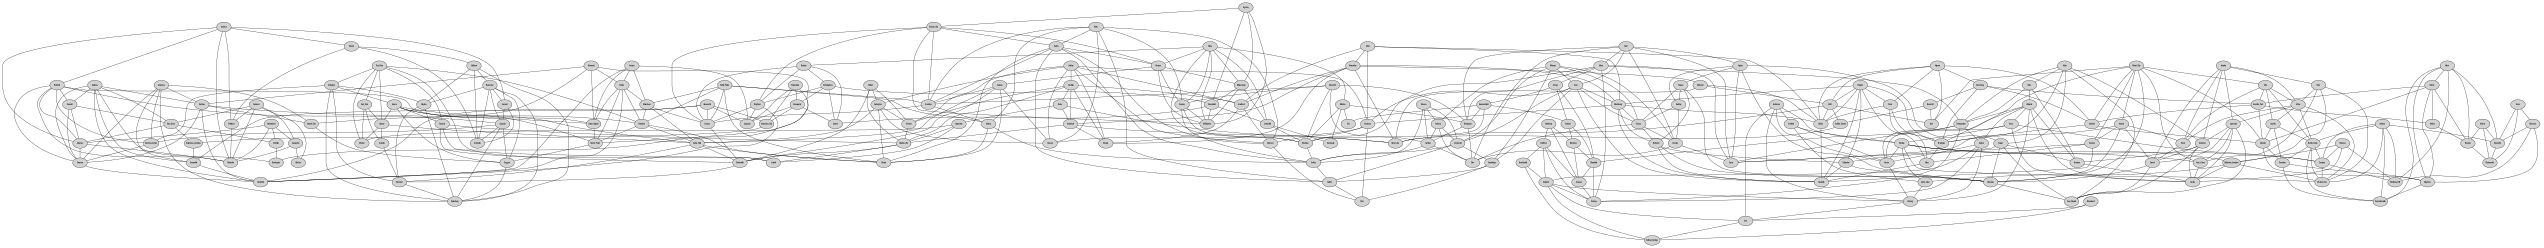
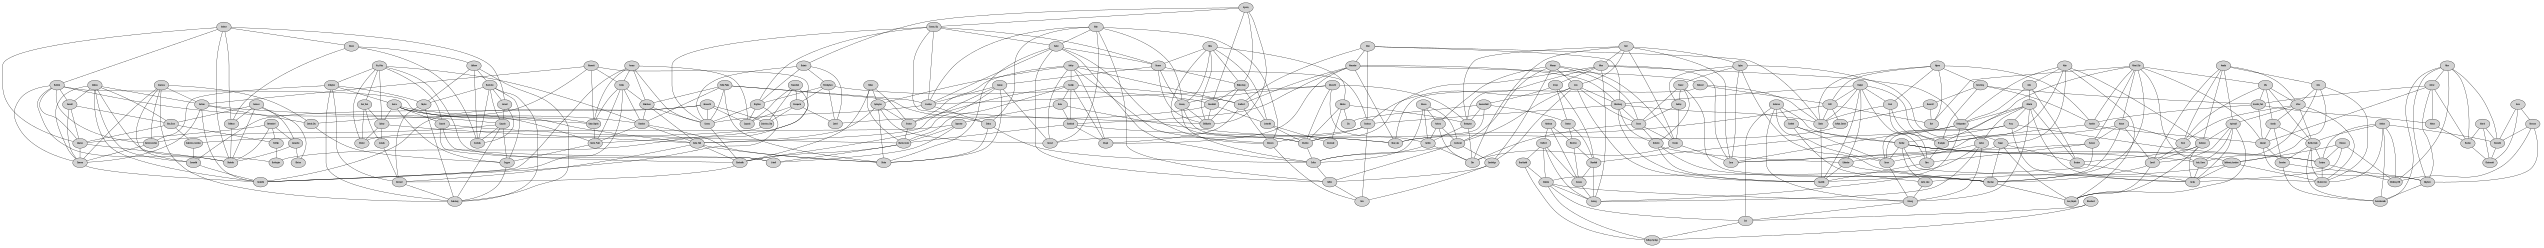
edge "Albia" -- "Batavia": now "Agency" -- "Batavia"
edge "Amana" -- "Conroy": added
node "Charles_City": label "Charles_City" -> "Charles_Cedar"
